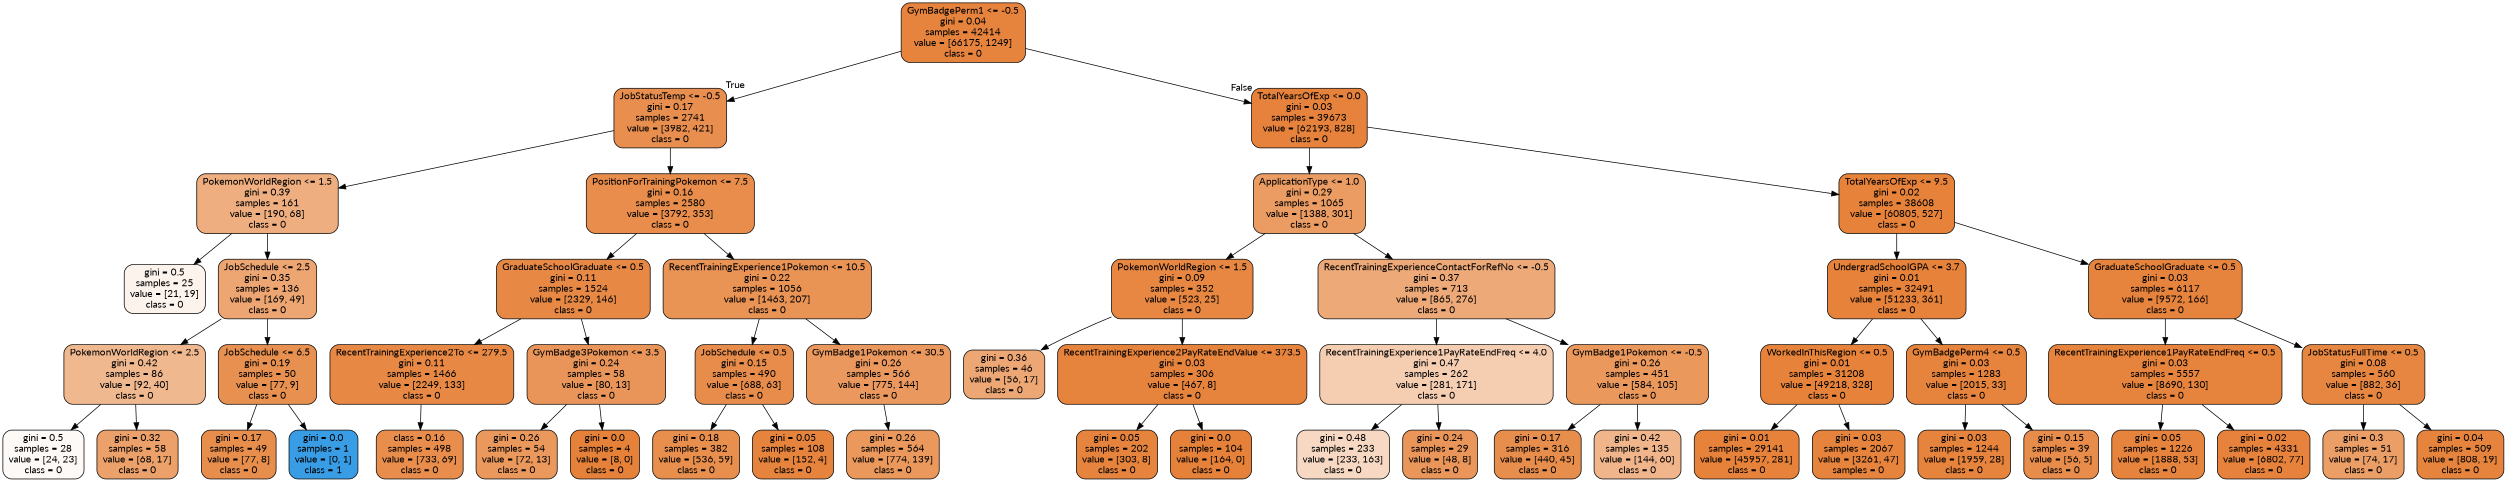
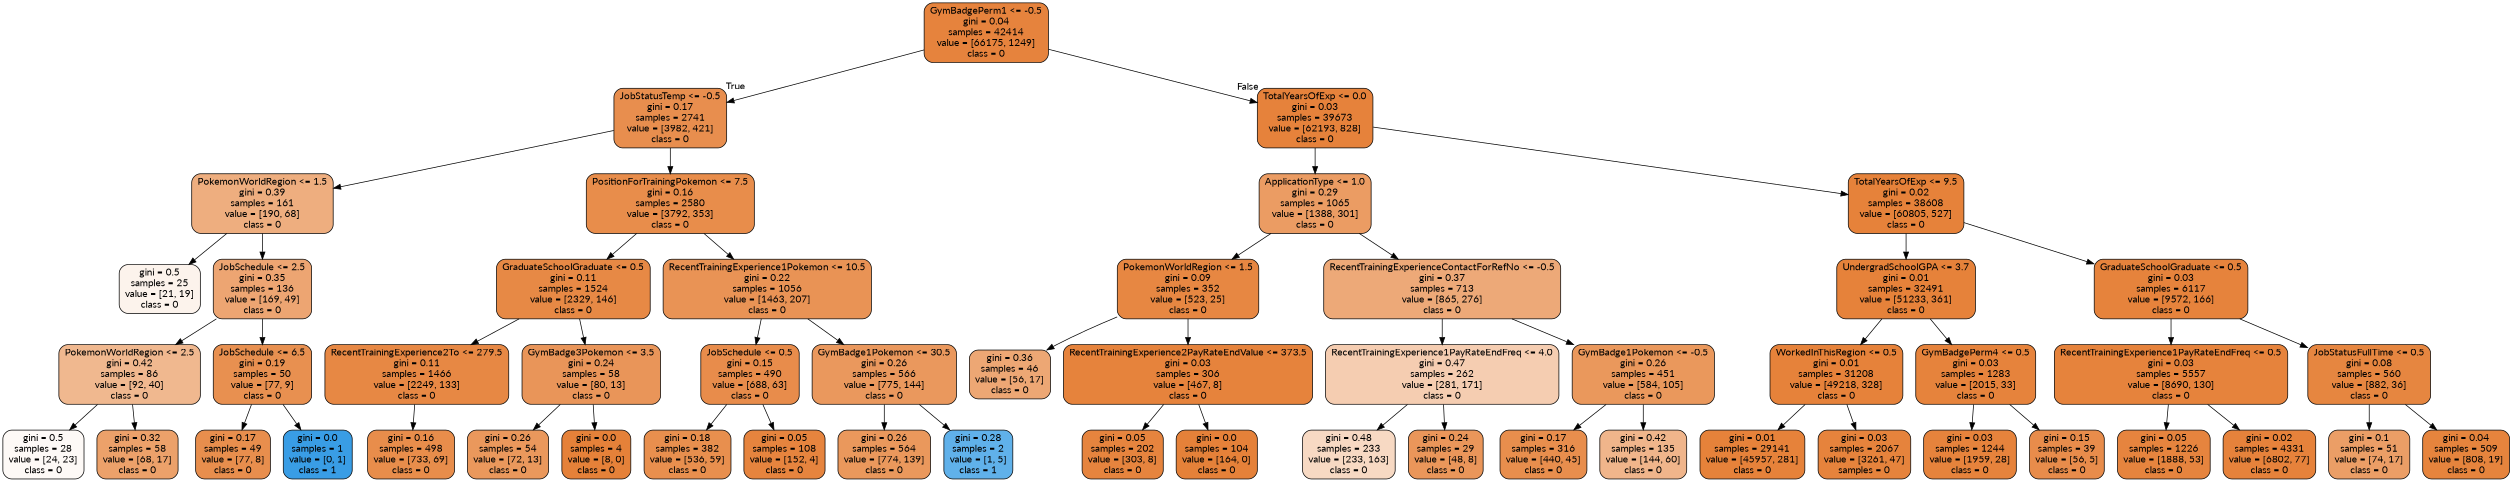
node "class = 0.16 samples = 498 value = [733, 69] class = 0": label "class = 0.16 samples = 498 value = [733, 69] class = 0" -> "gini = 0.16 samples = 498 value = [733, 69] class = 0"
node "gini = 0.28 samples = 2 value = [1, 5] class = 1": added
node "gini = 0.3 samples = 51 value = [74, 17] class = 0": label "gini = 0.3 samples = 51 value = [74, 17] class = 0" -> "gini = 0.1 samples = 51 value = [74, 17] class = 0"
